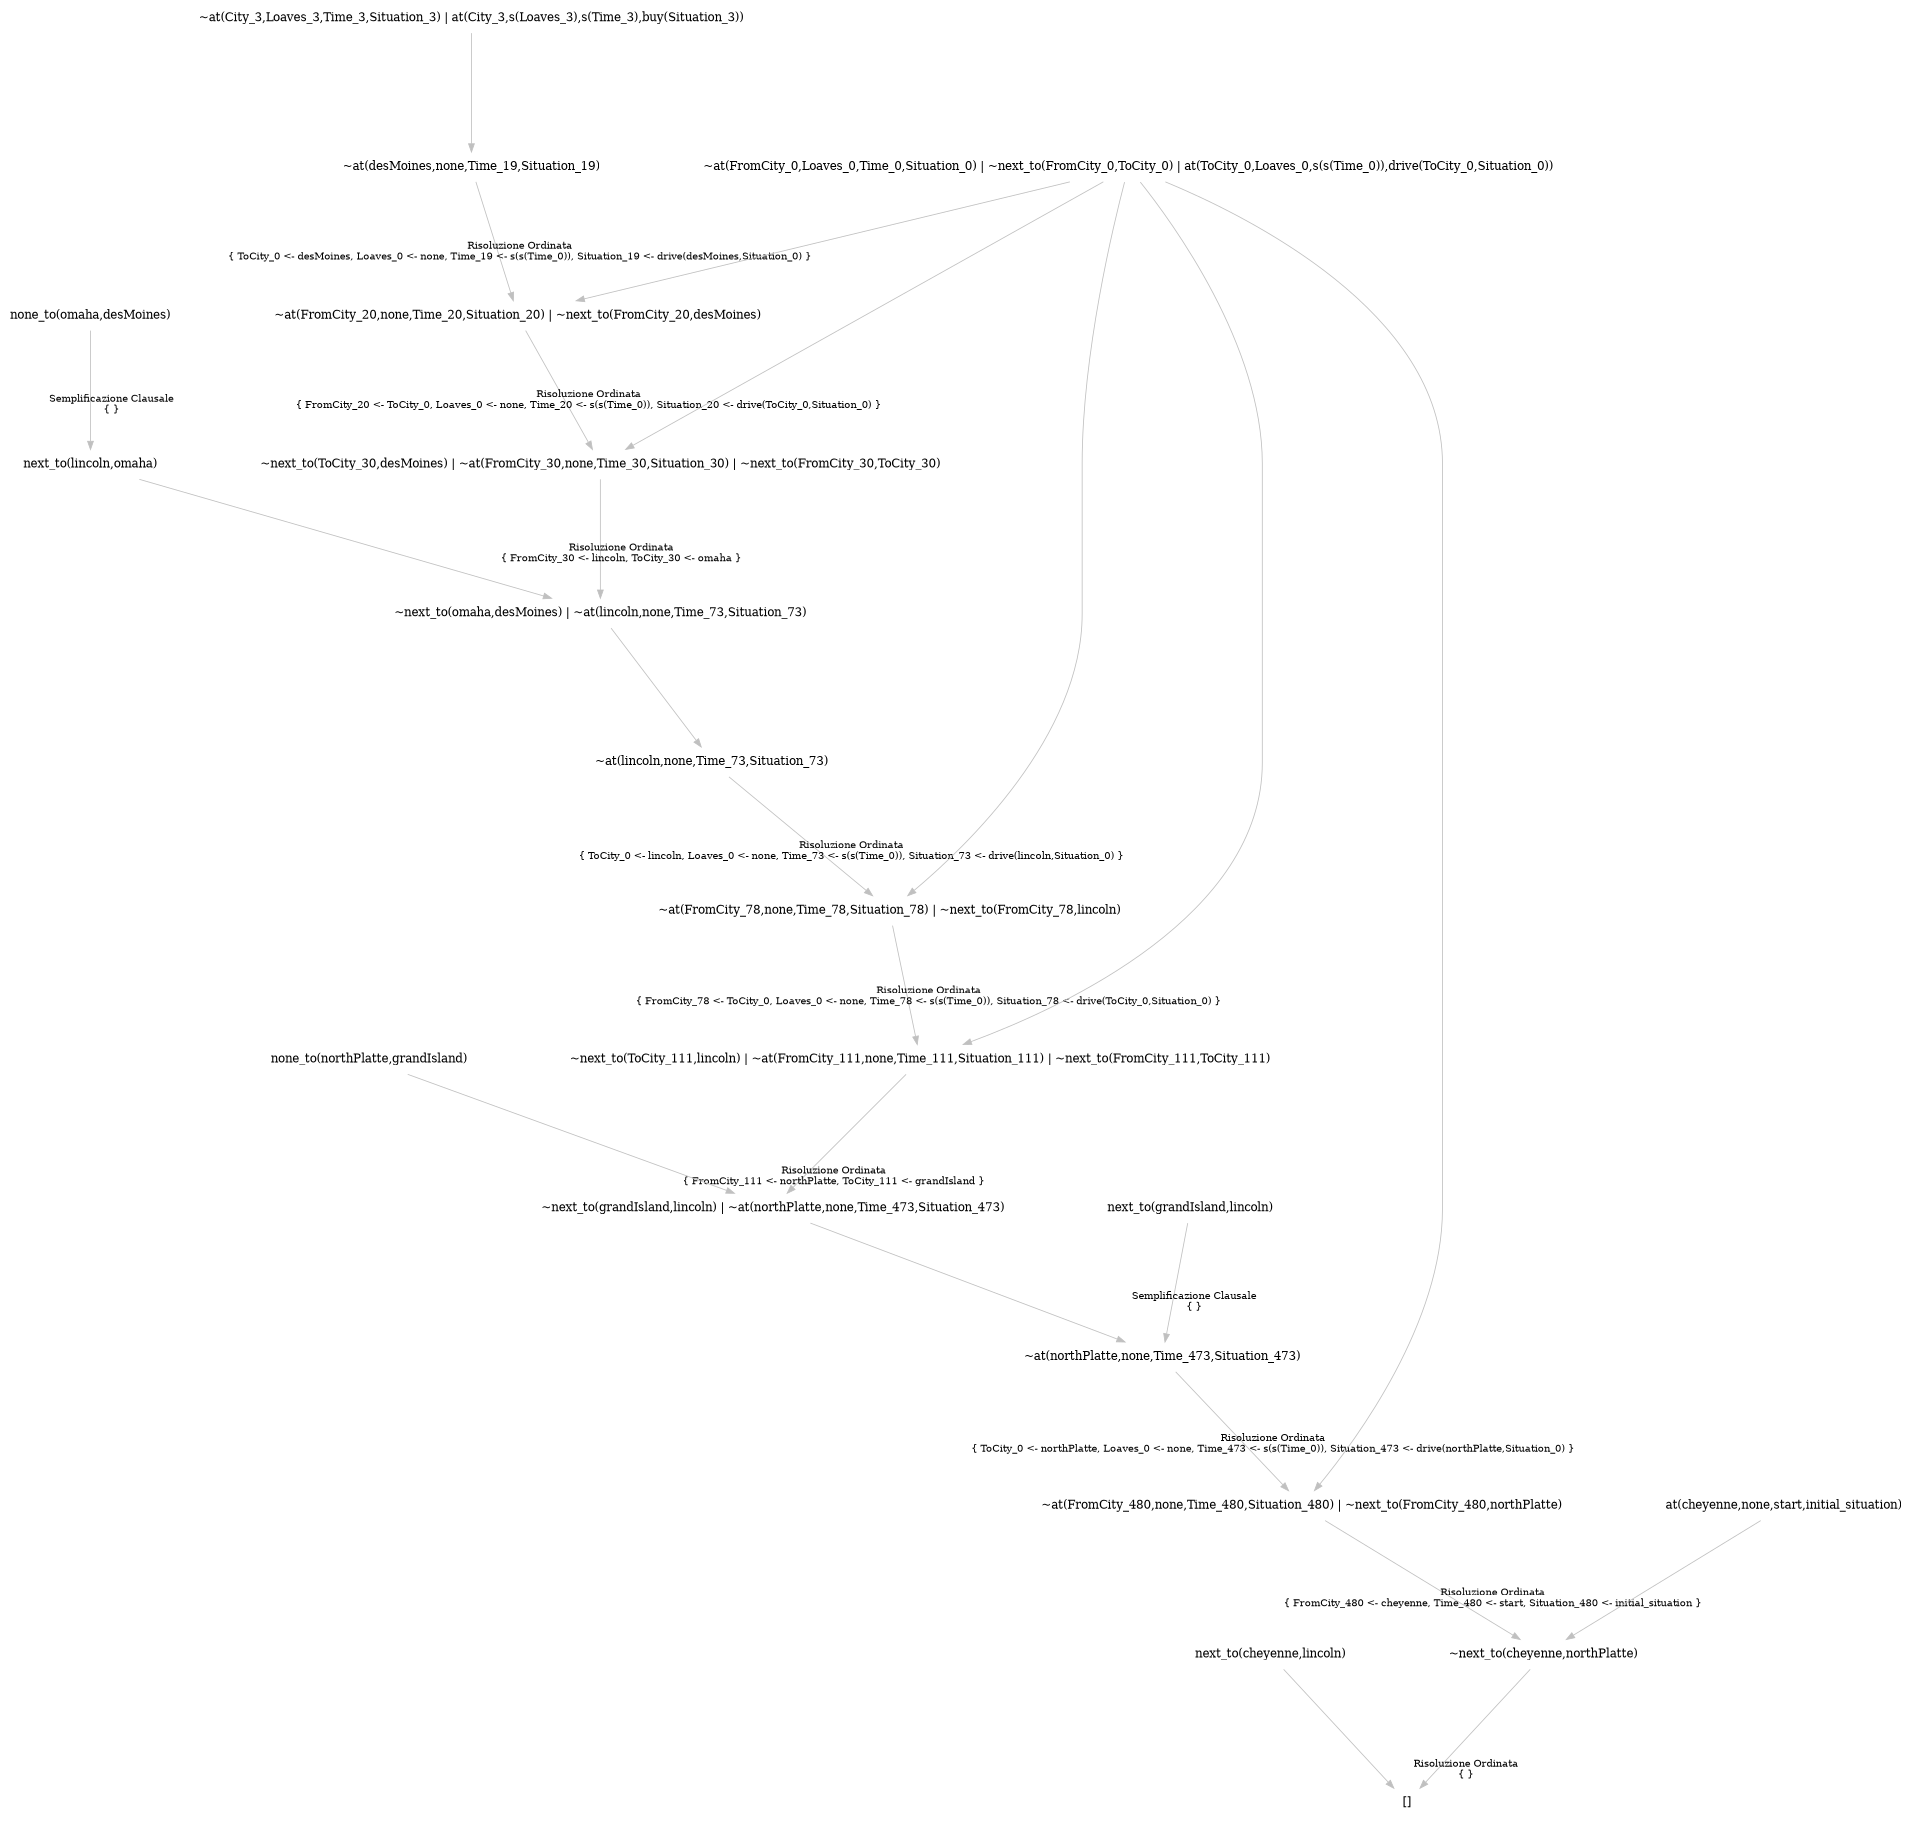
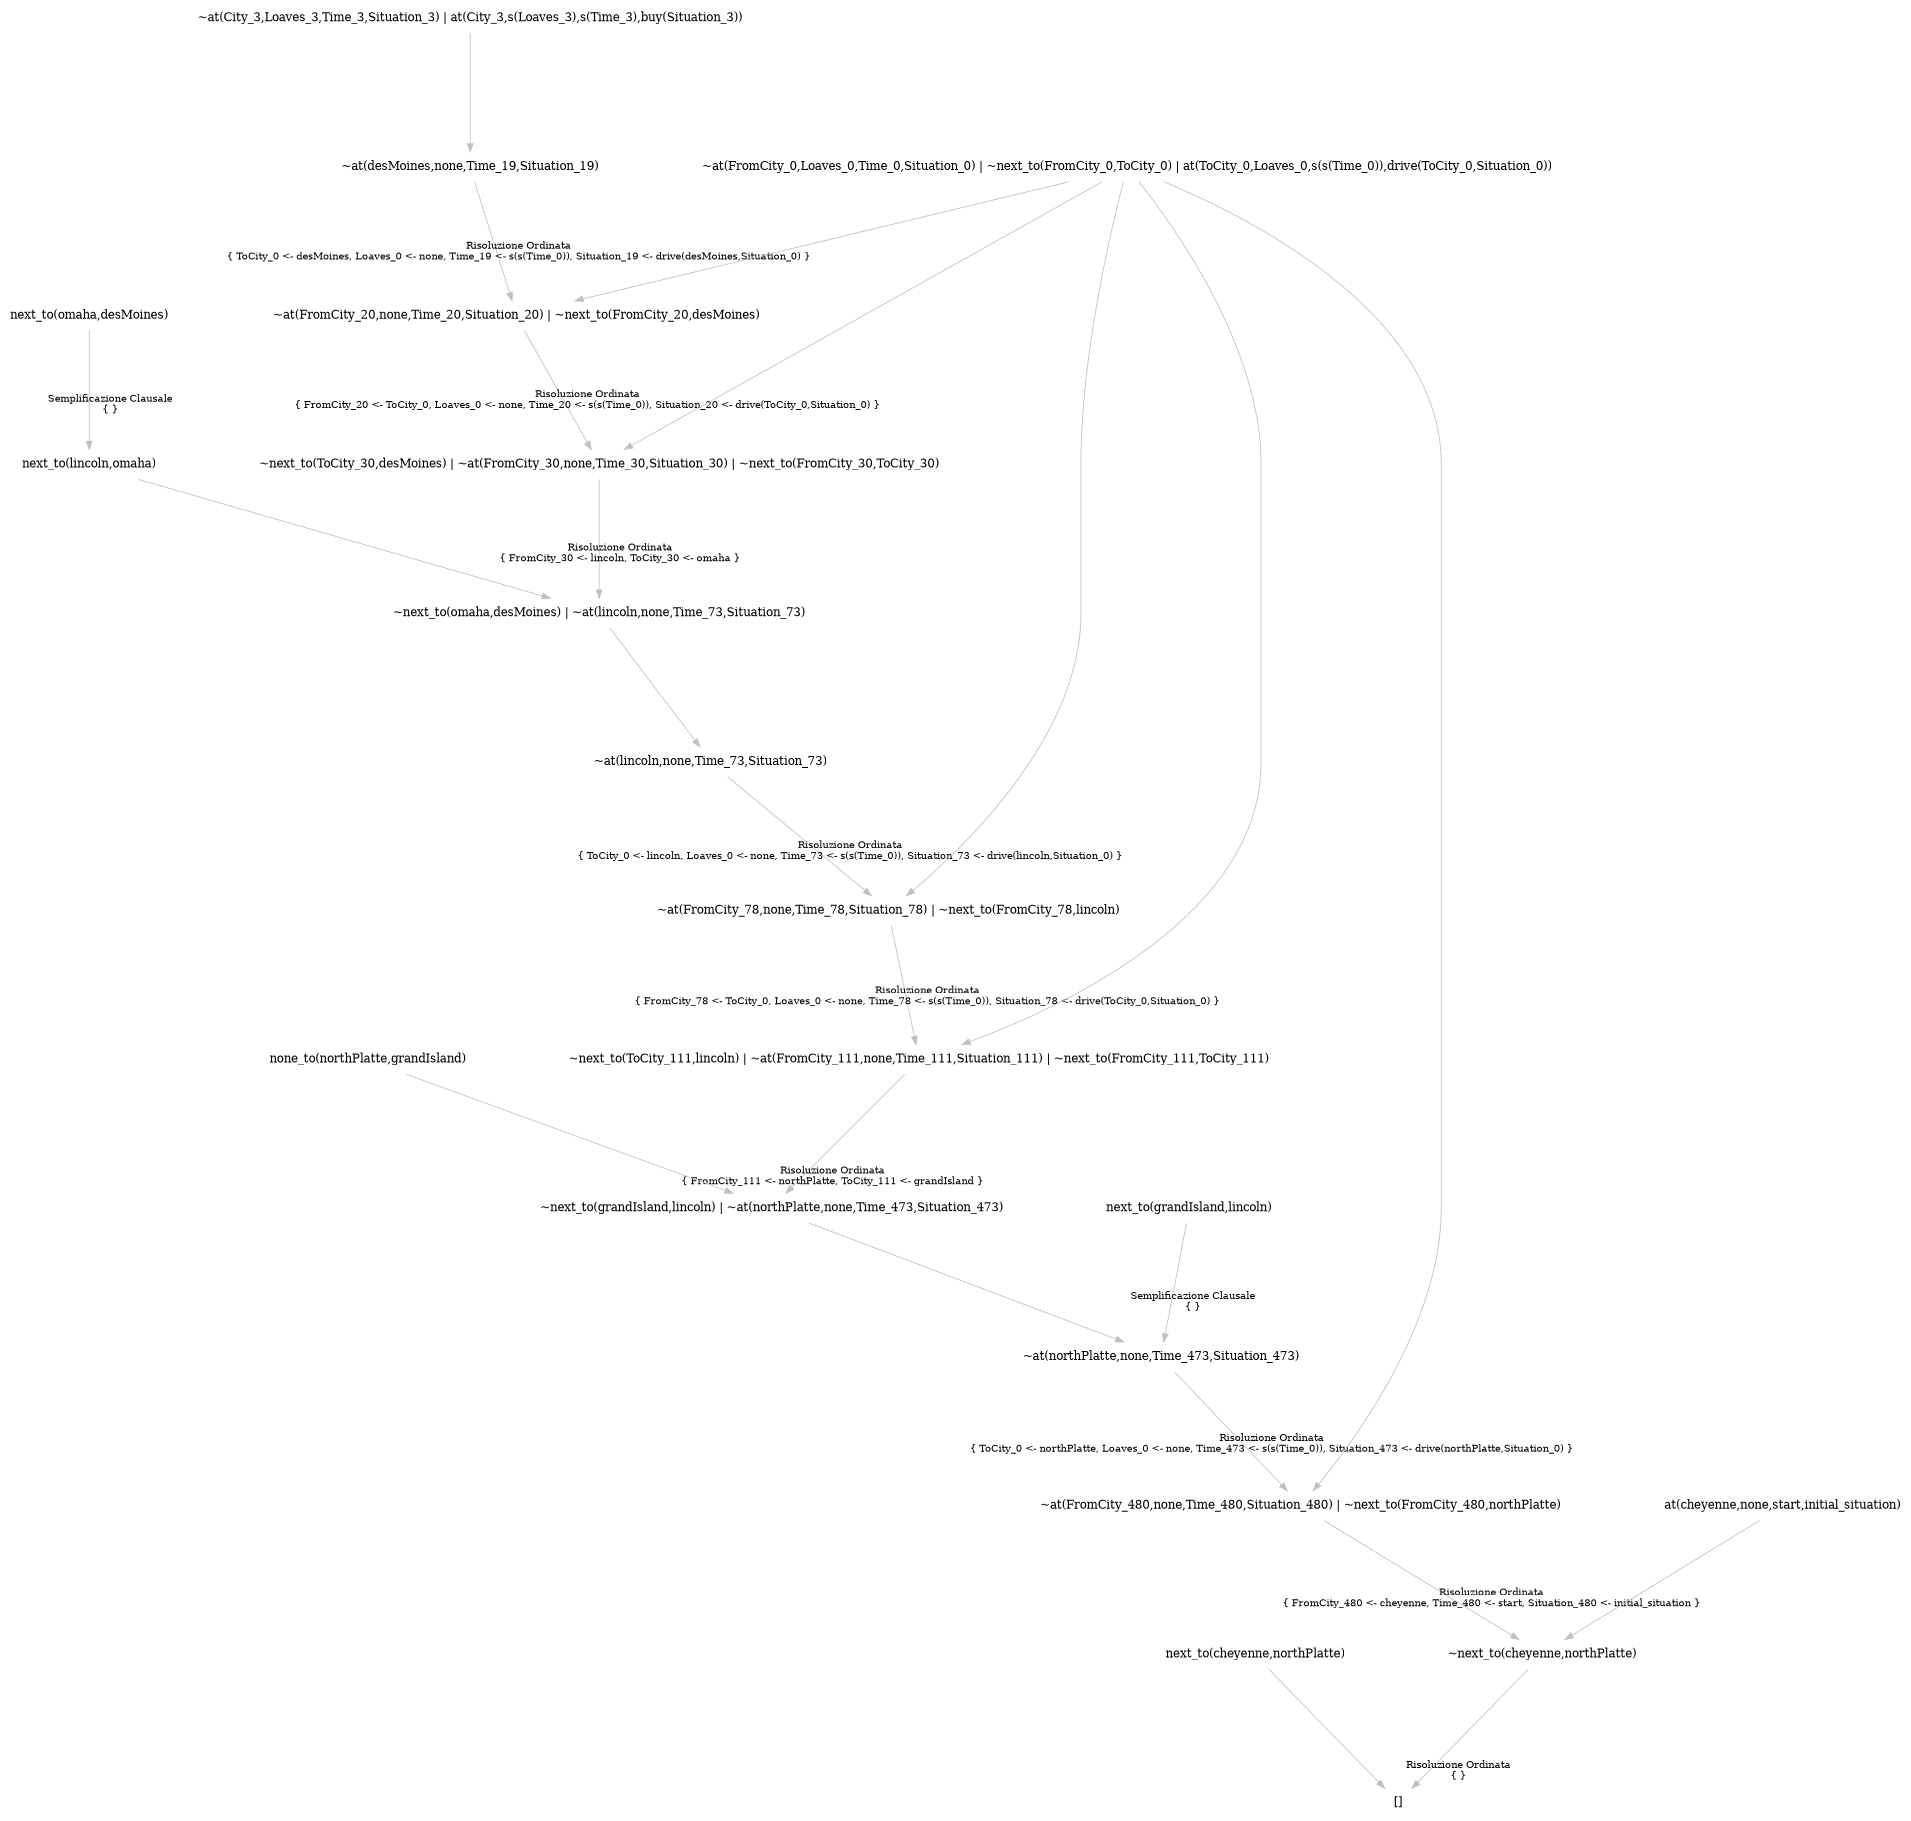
node "none_to(omaha,desMoines)": label "none_to(omaha,desMoines)" -> "next_to(omaha,desMoines)"
node "next_to(cheyenne,lincoln)": label "next_to(cheyenne,lincoln)" -> "next_to(cheyenne,northPlatte)"
